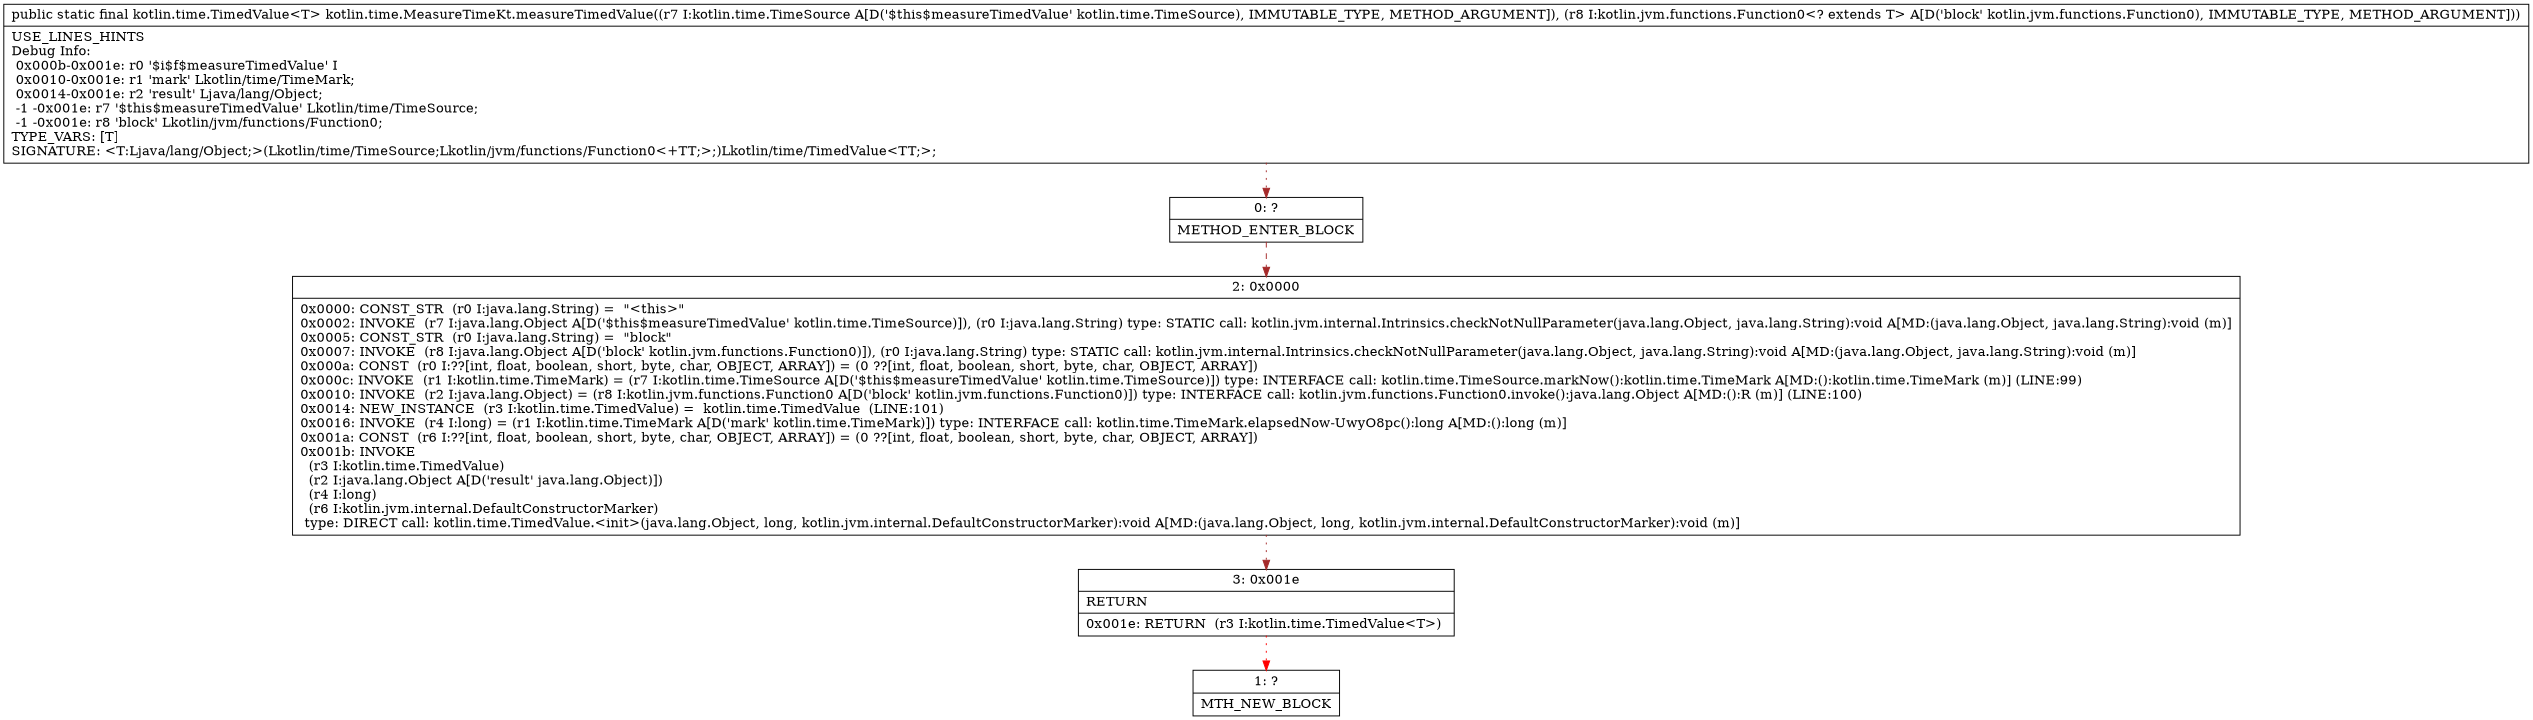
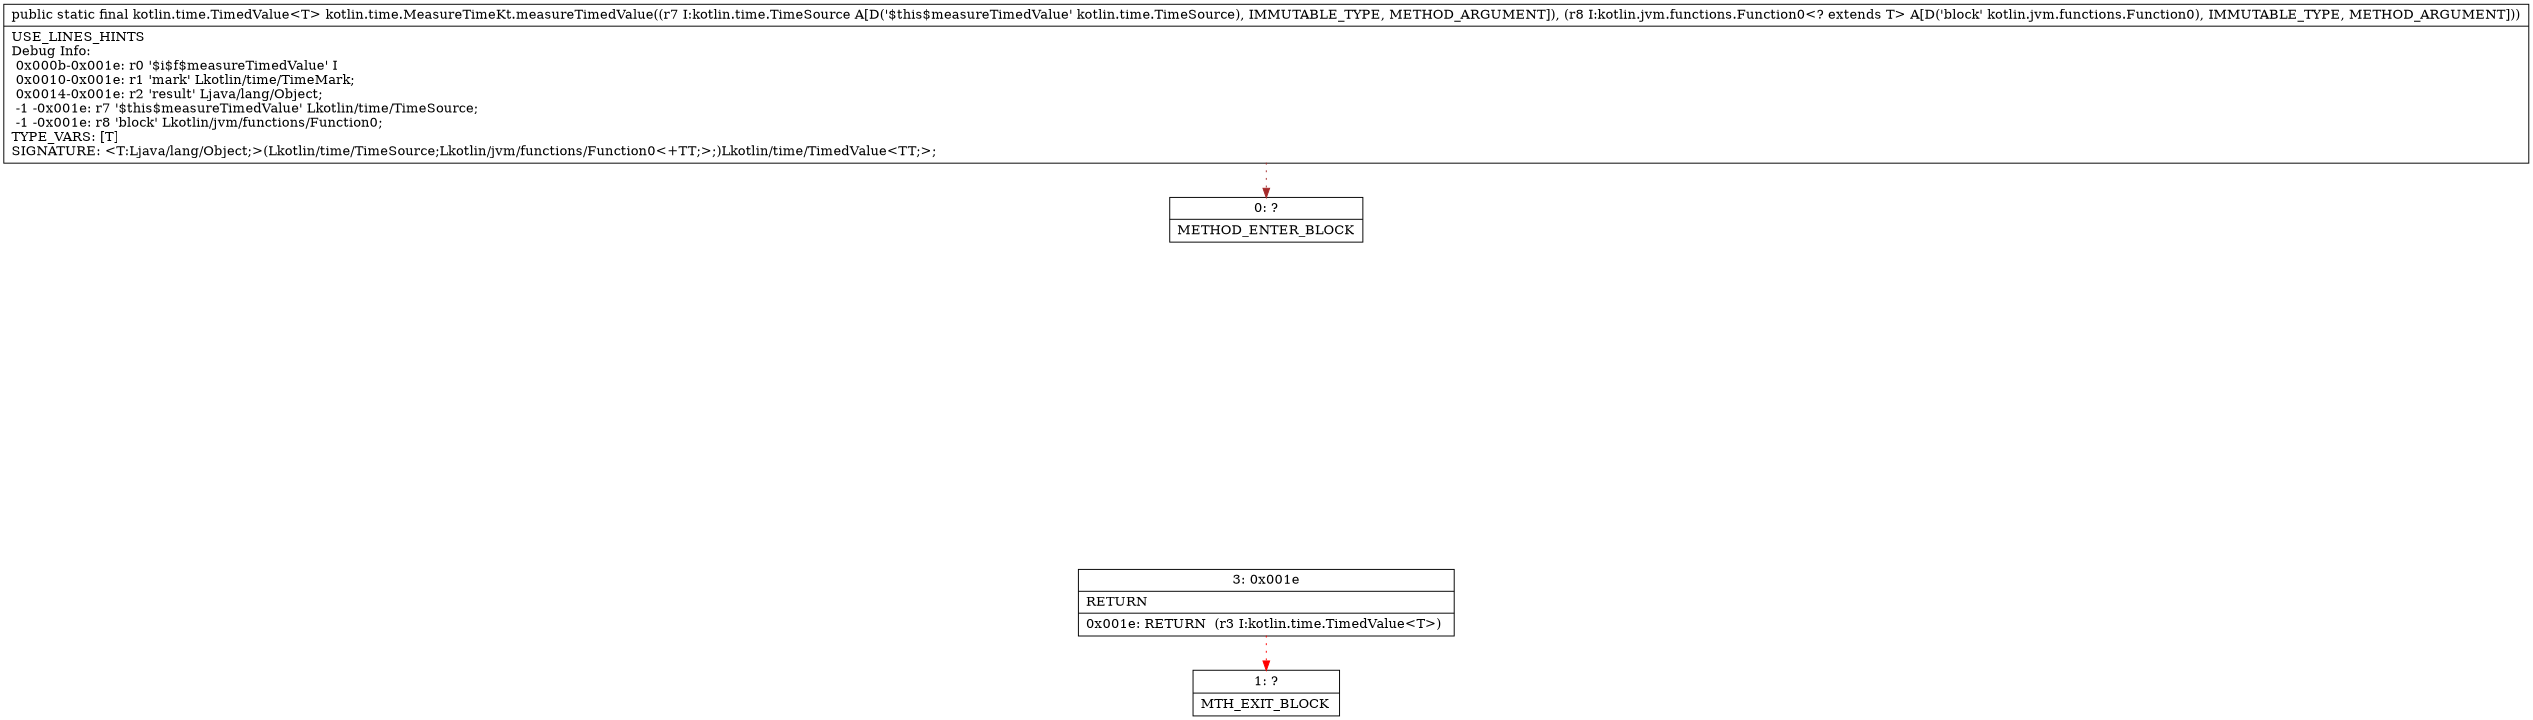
node "2: 0x0000": removed
node "1: ?": text "MTH_NEW_BLOCK" -> "MTH_EXIT_BLOCK"
